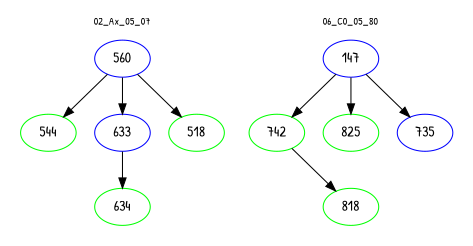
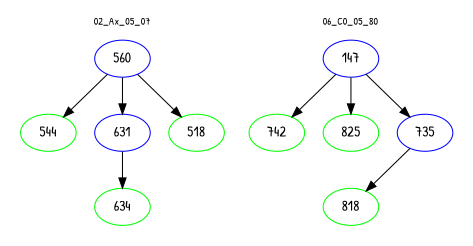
node "633": label "633" -> "631"
edge "742" -> "818": now "735" -> "818"
